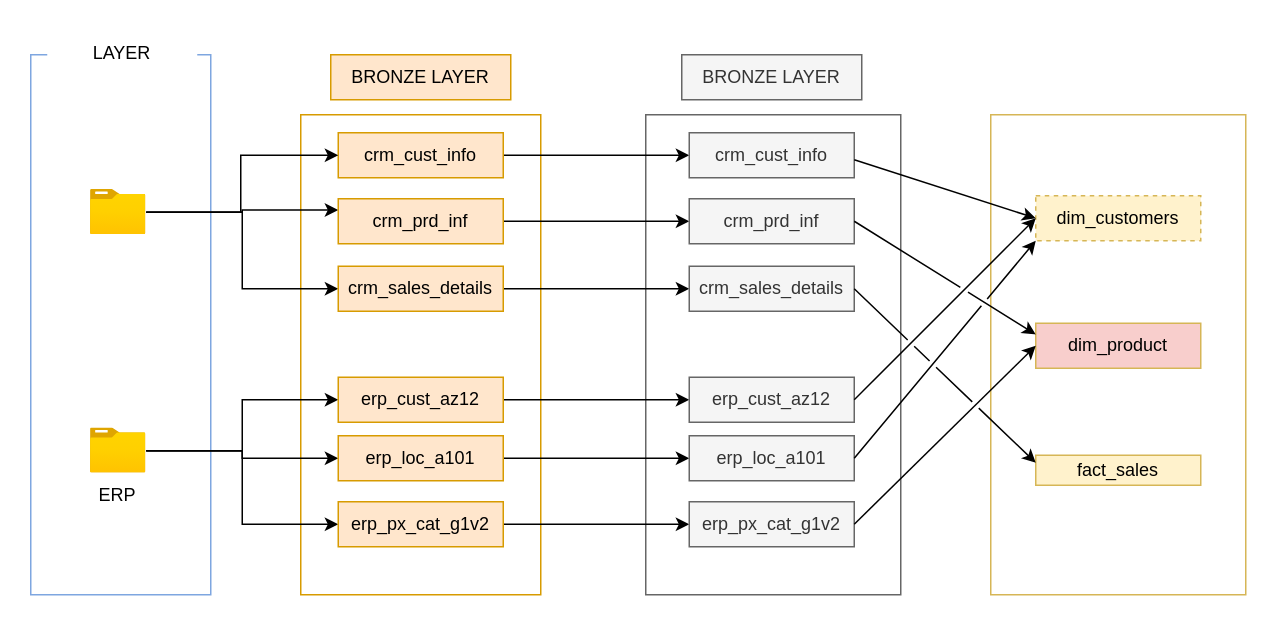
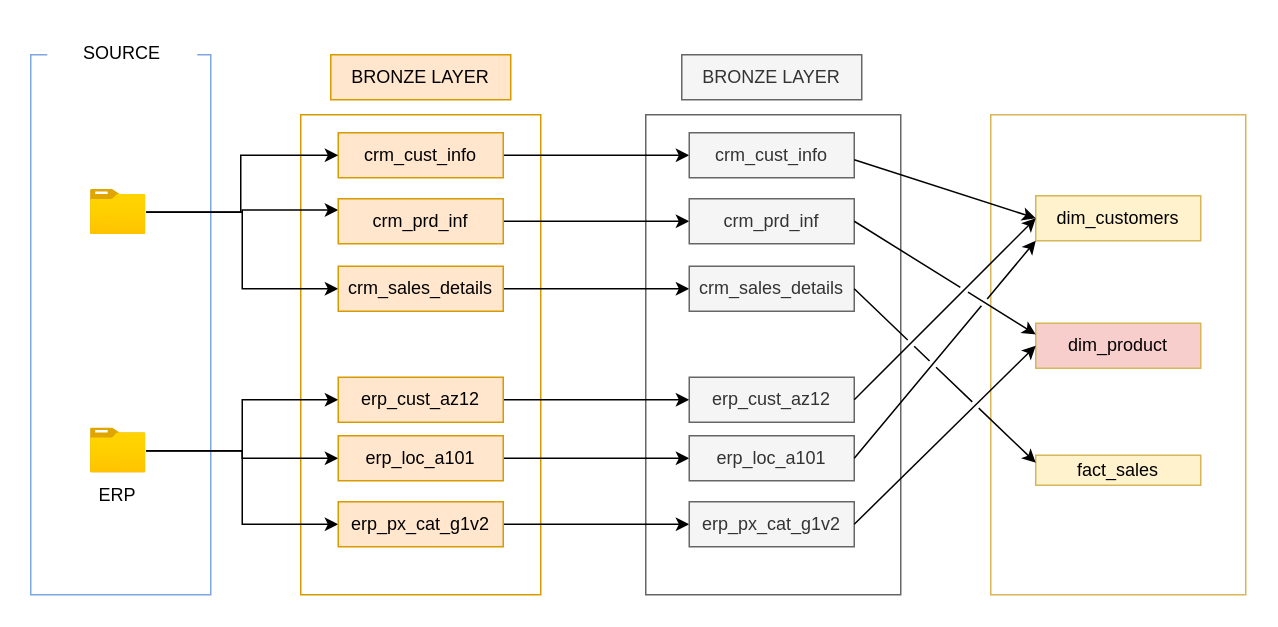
node "LAYER": label "LAYER" -> "SOURCE"
node "dim_customers": style dashed -> solid
